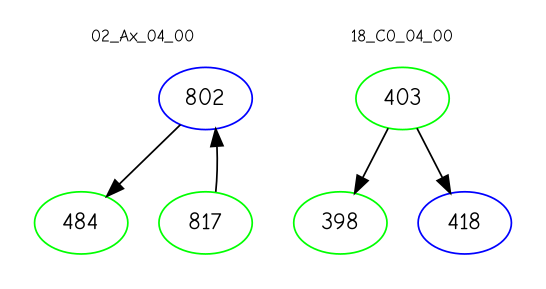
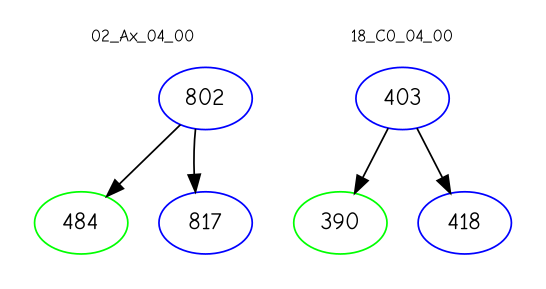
node "403": color green -> blue
edge "817" -> "802": reversed
node "817": color green -> blue
node "398": label "398" -> "390"
